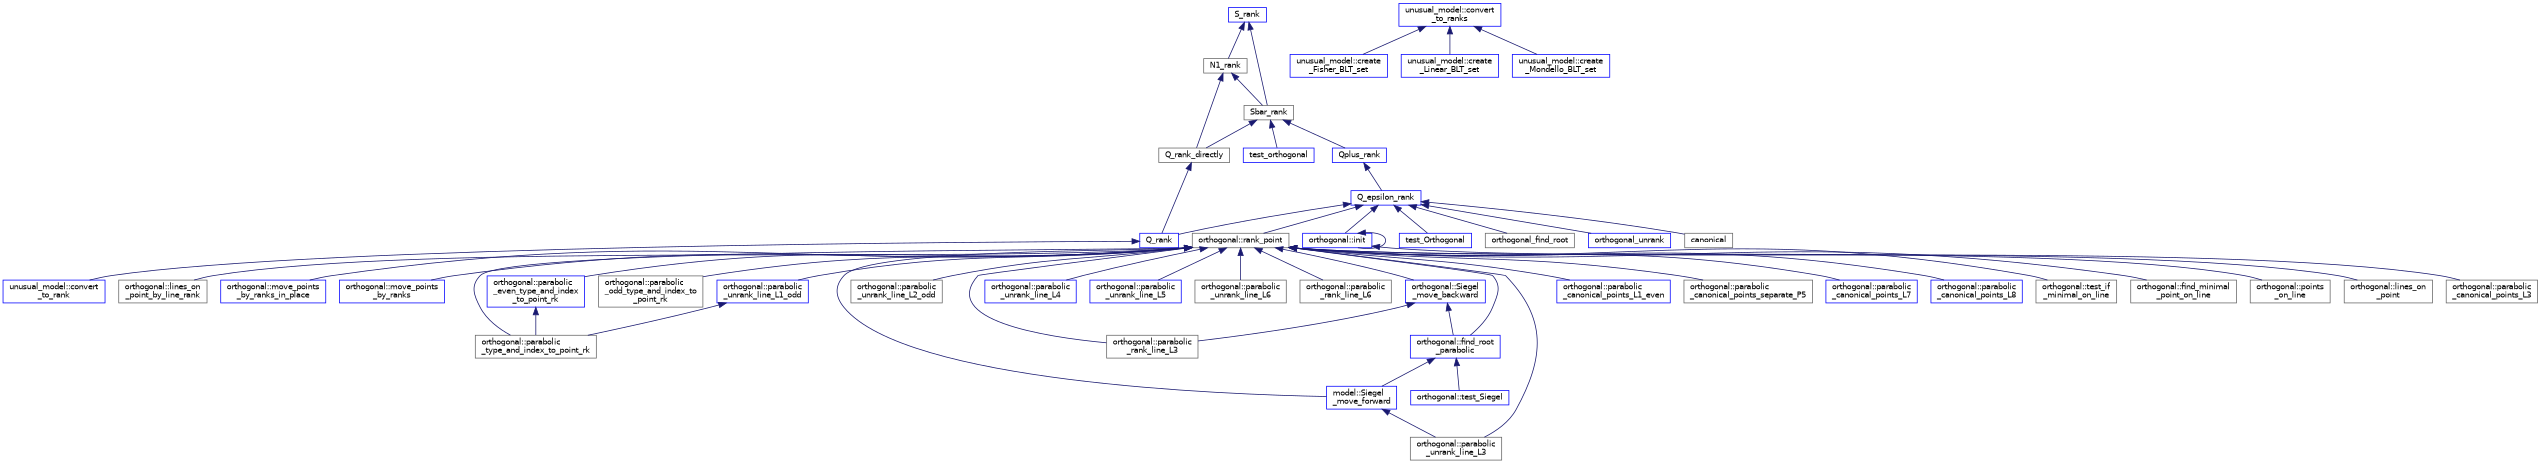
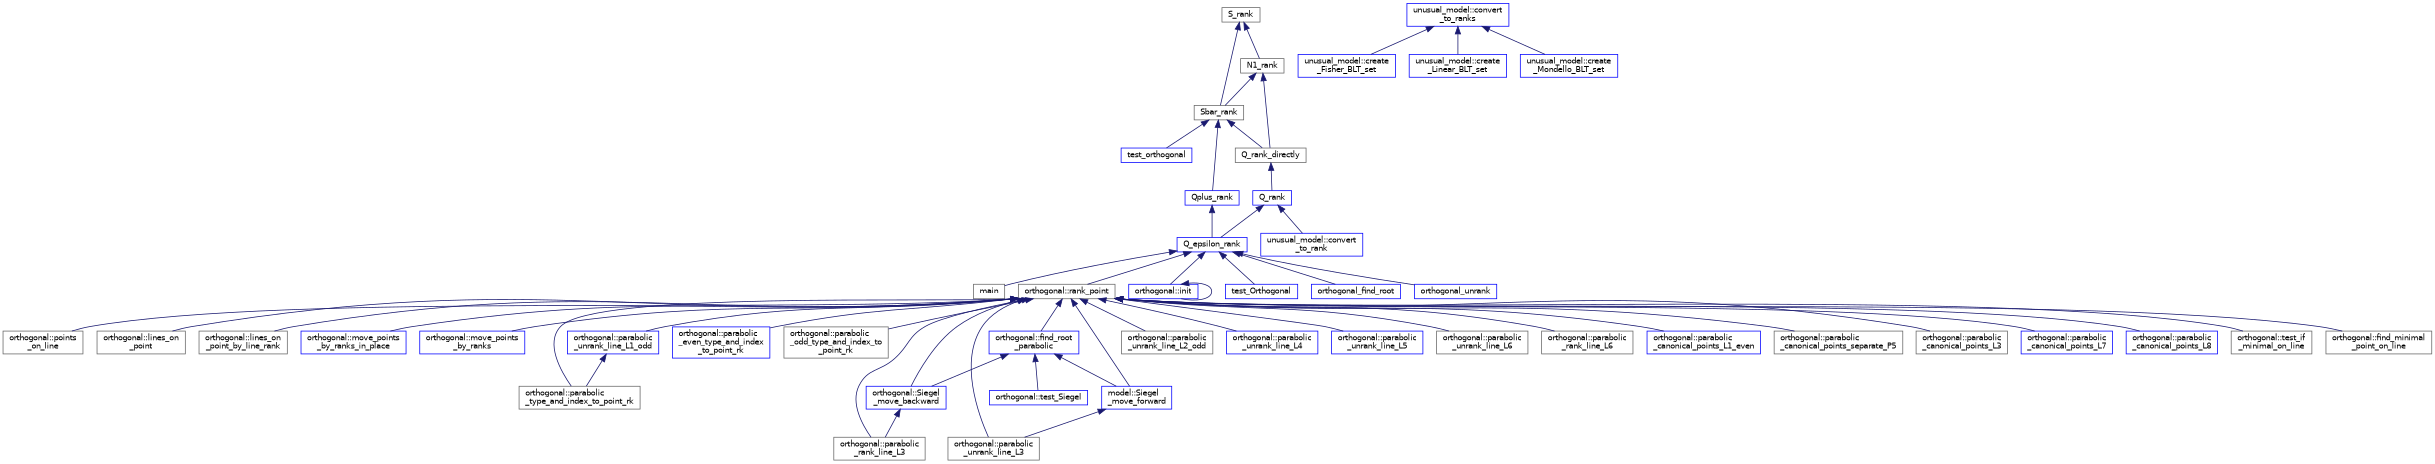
node "S_rank": color blue -> gray40
edge "Q_rank" -> "Q_epsilon_rank": reversed
node "orthogonal_find_root": color gray40 -> blue
node "canonical": label "canonical" -> "main"
edge "orthogonal::parabolic _canonical_points_L3" -> "orthogonal::init": now "orthogonal::parabolic _canonical_points_L3" -> "orthogonal::rank_point"
edge "orthogonal::find_root _parabolic" -> "orthogonal::Siegel _move_backward": reversed
edge "orthogonal::parabolic _type_and_index_to_point_rk" -> "orthogonal::parabolic _even_type_and_index _to_point_rk": removed
